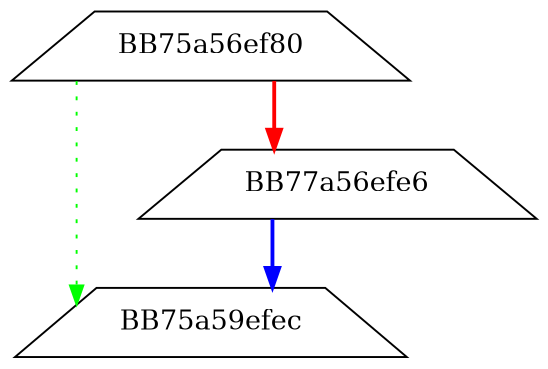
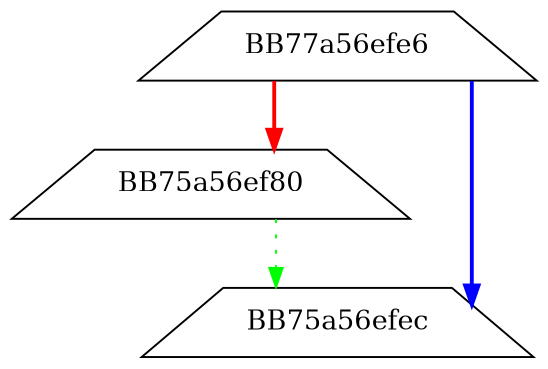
edge "BB75a56ef80" -> "BB77a56efe6": reversed
node "BB75a59efec": label "BB75a59efec" -> "BB75a56efec"
